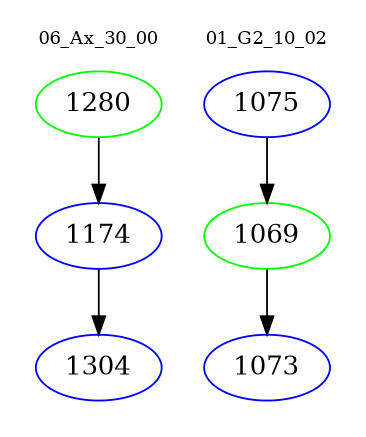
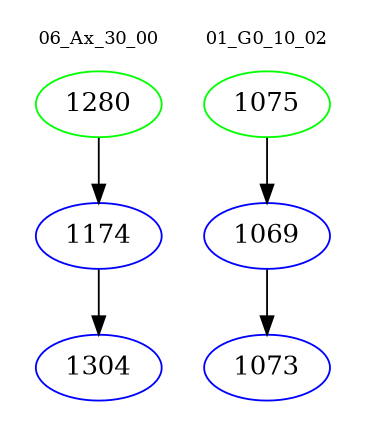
cluster "01_G2_10_02": label "01_G2_10_02" -> "01_G0_10_02"
node "1075": color blue -> green
node "1069": color green -> blue
